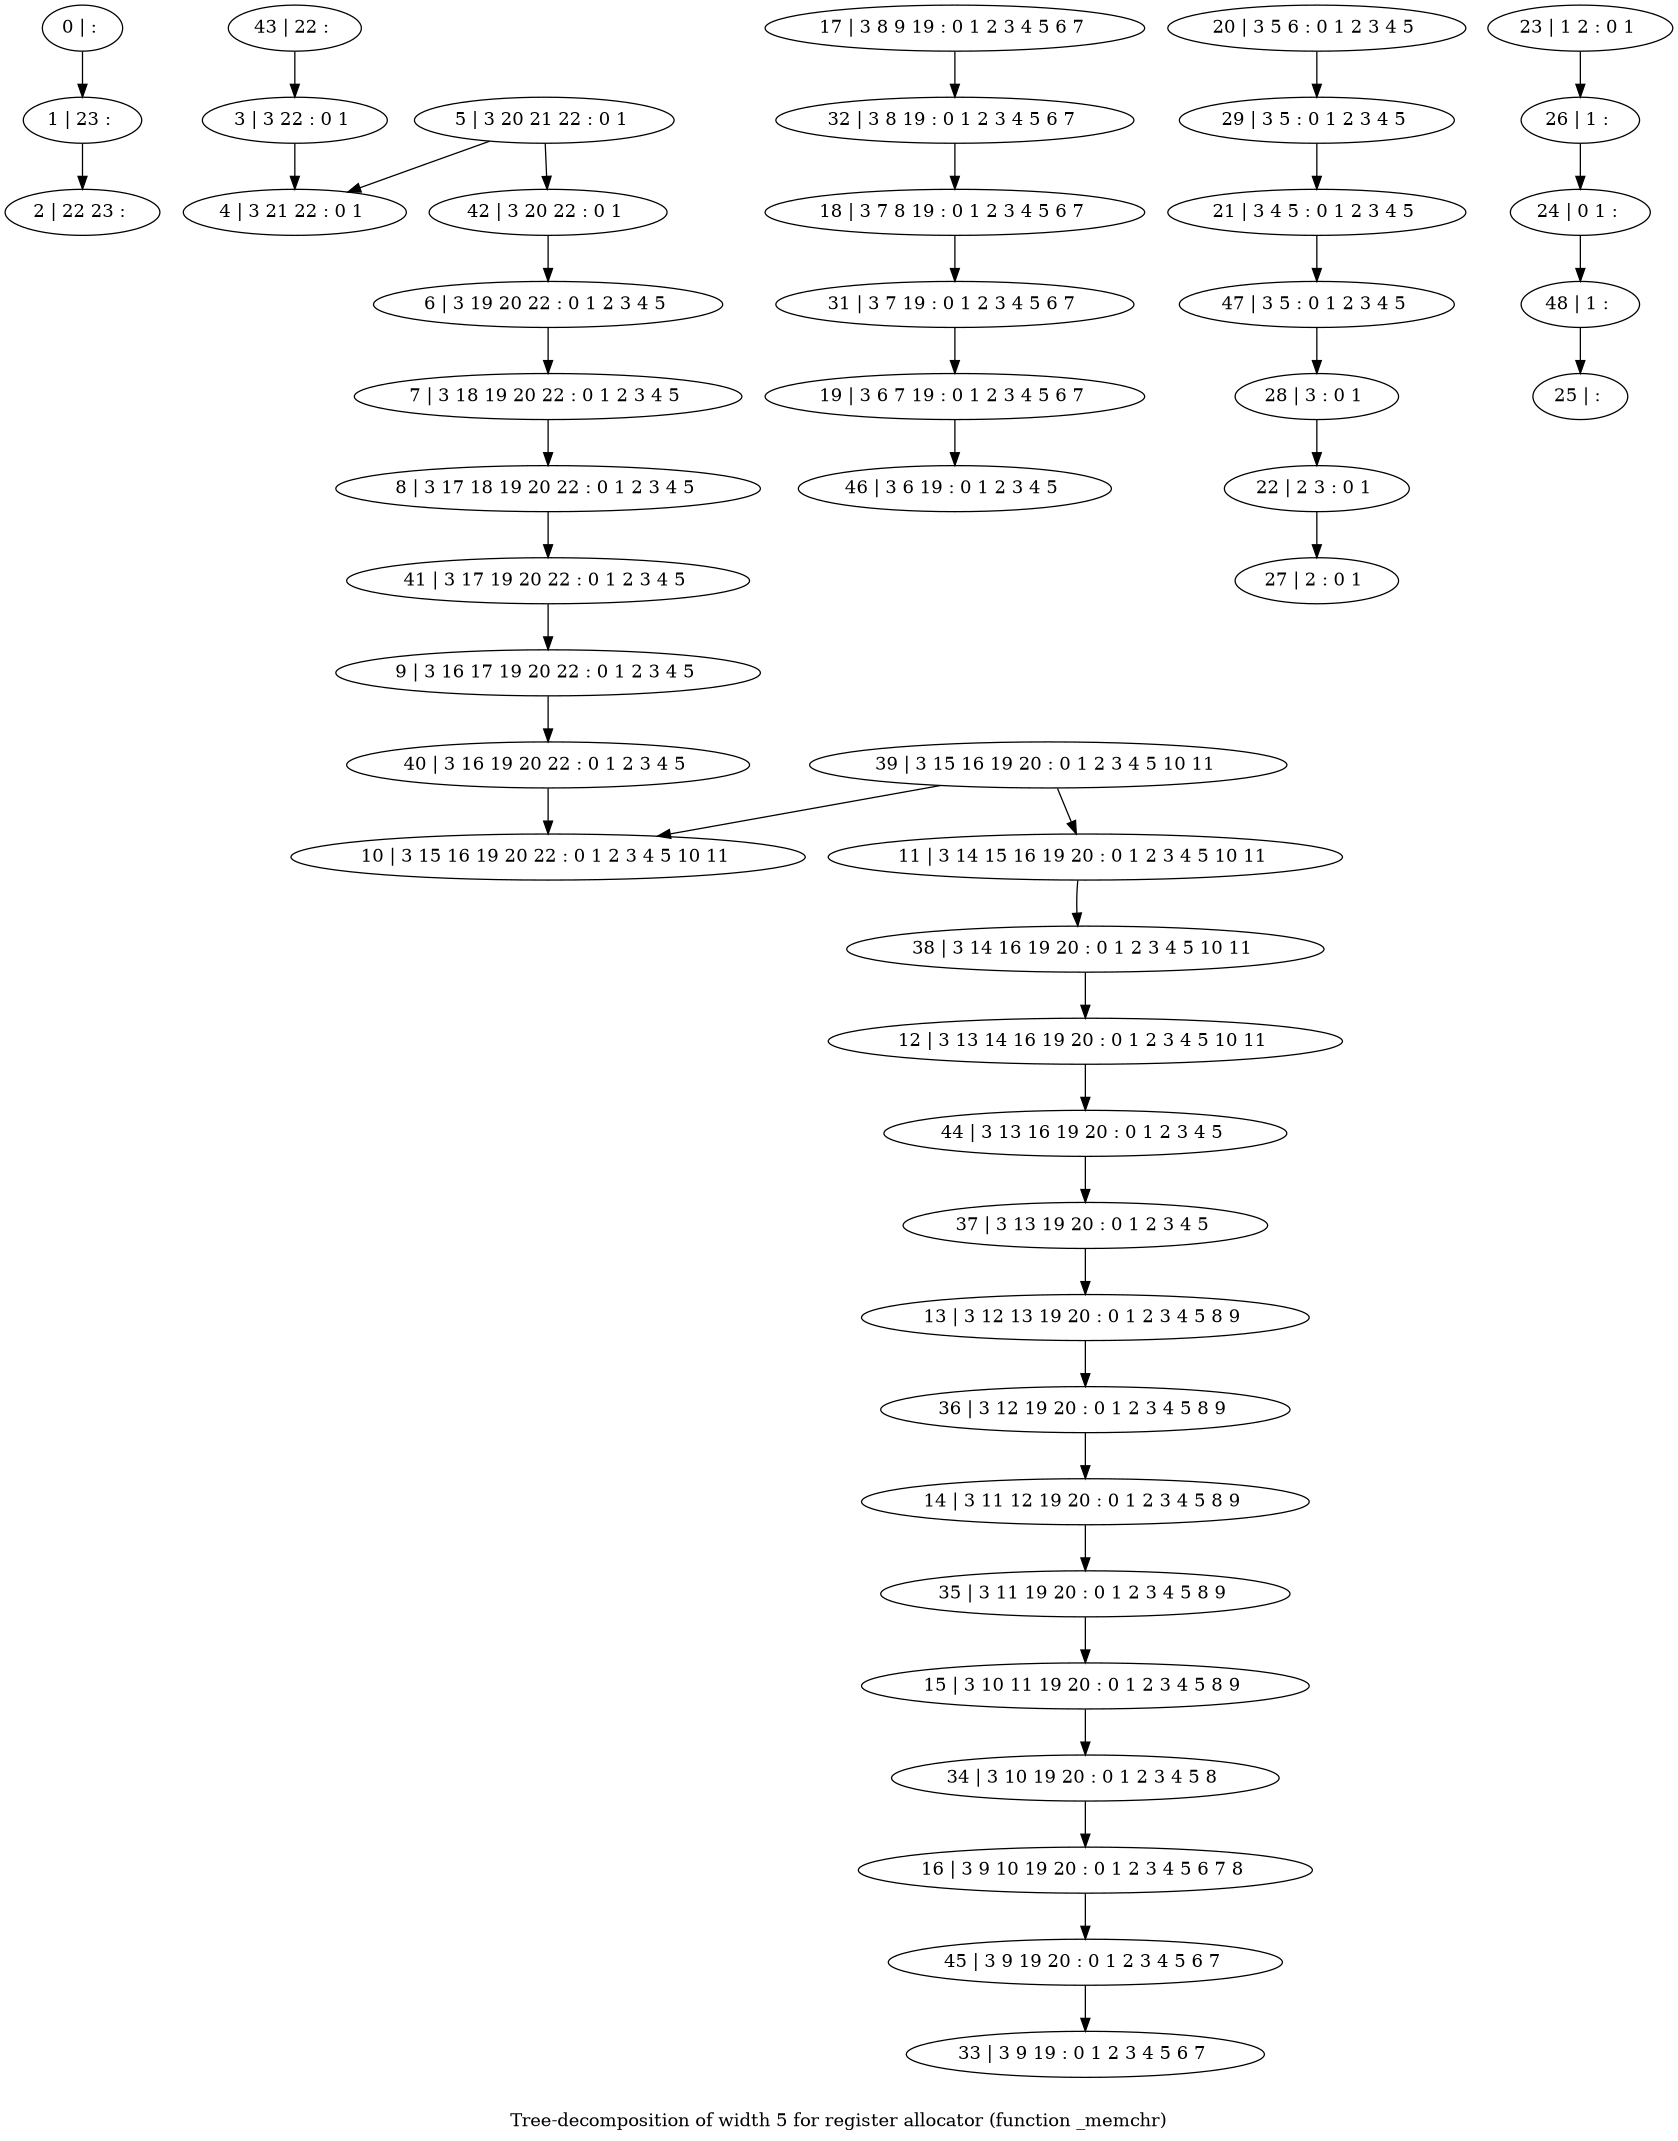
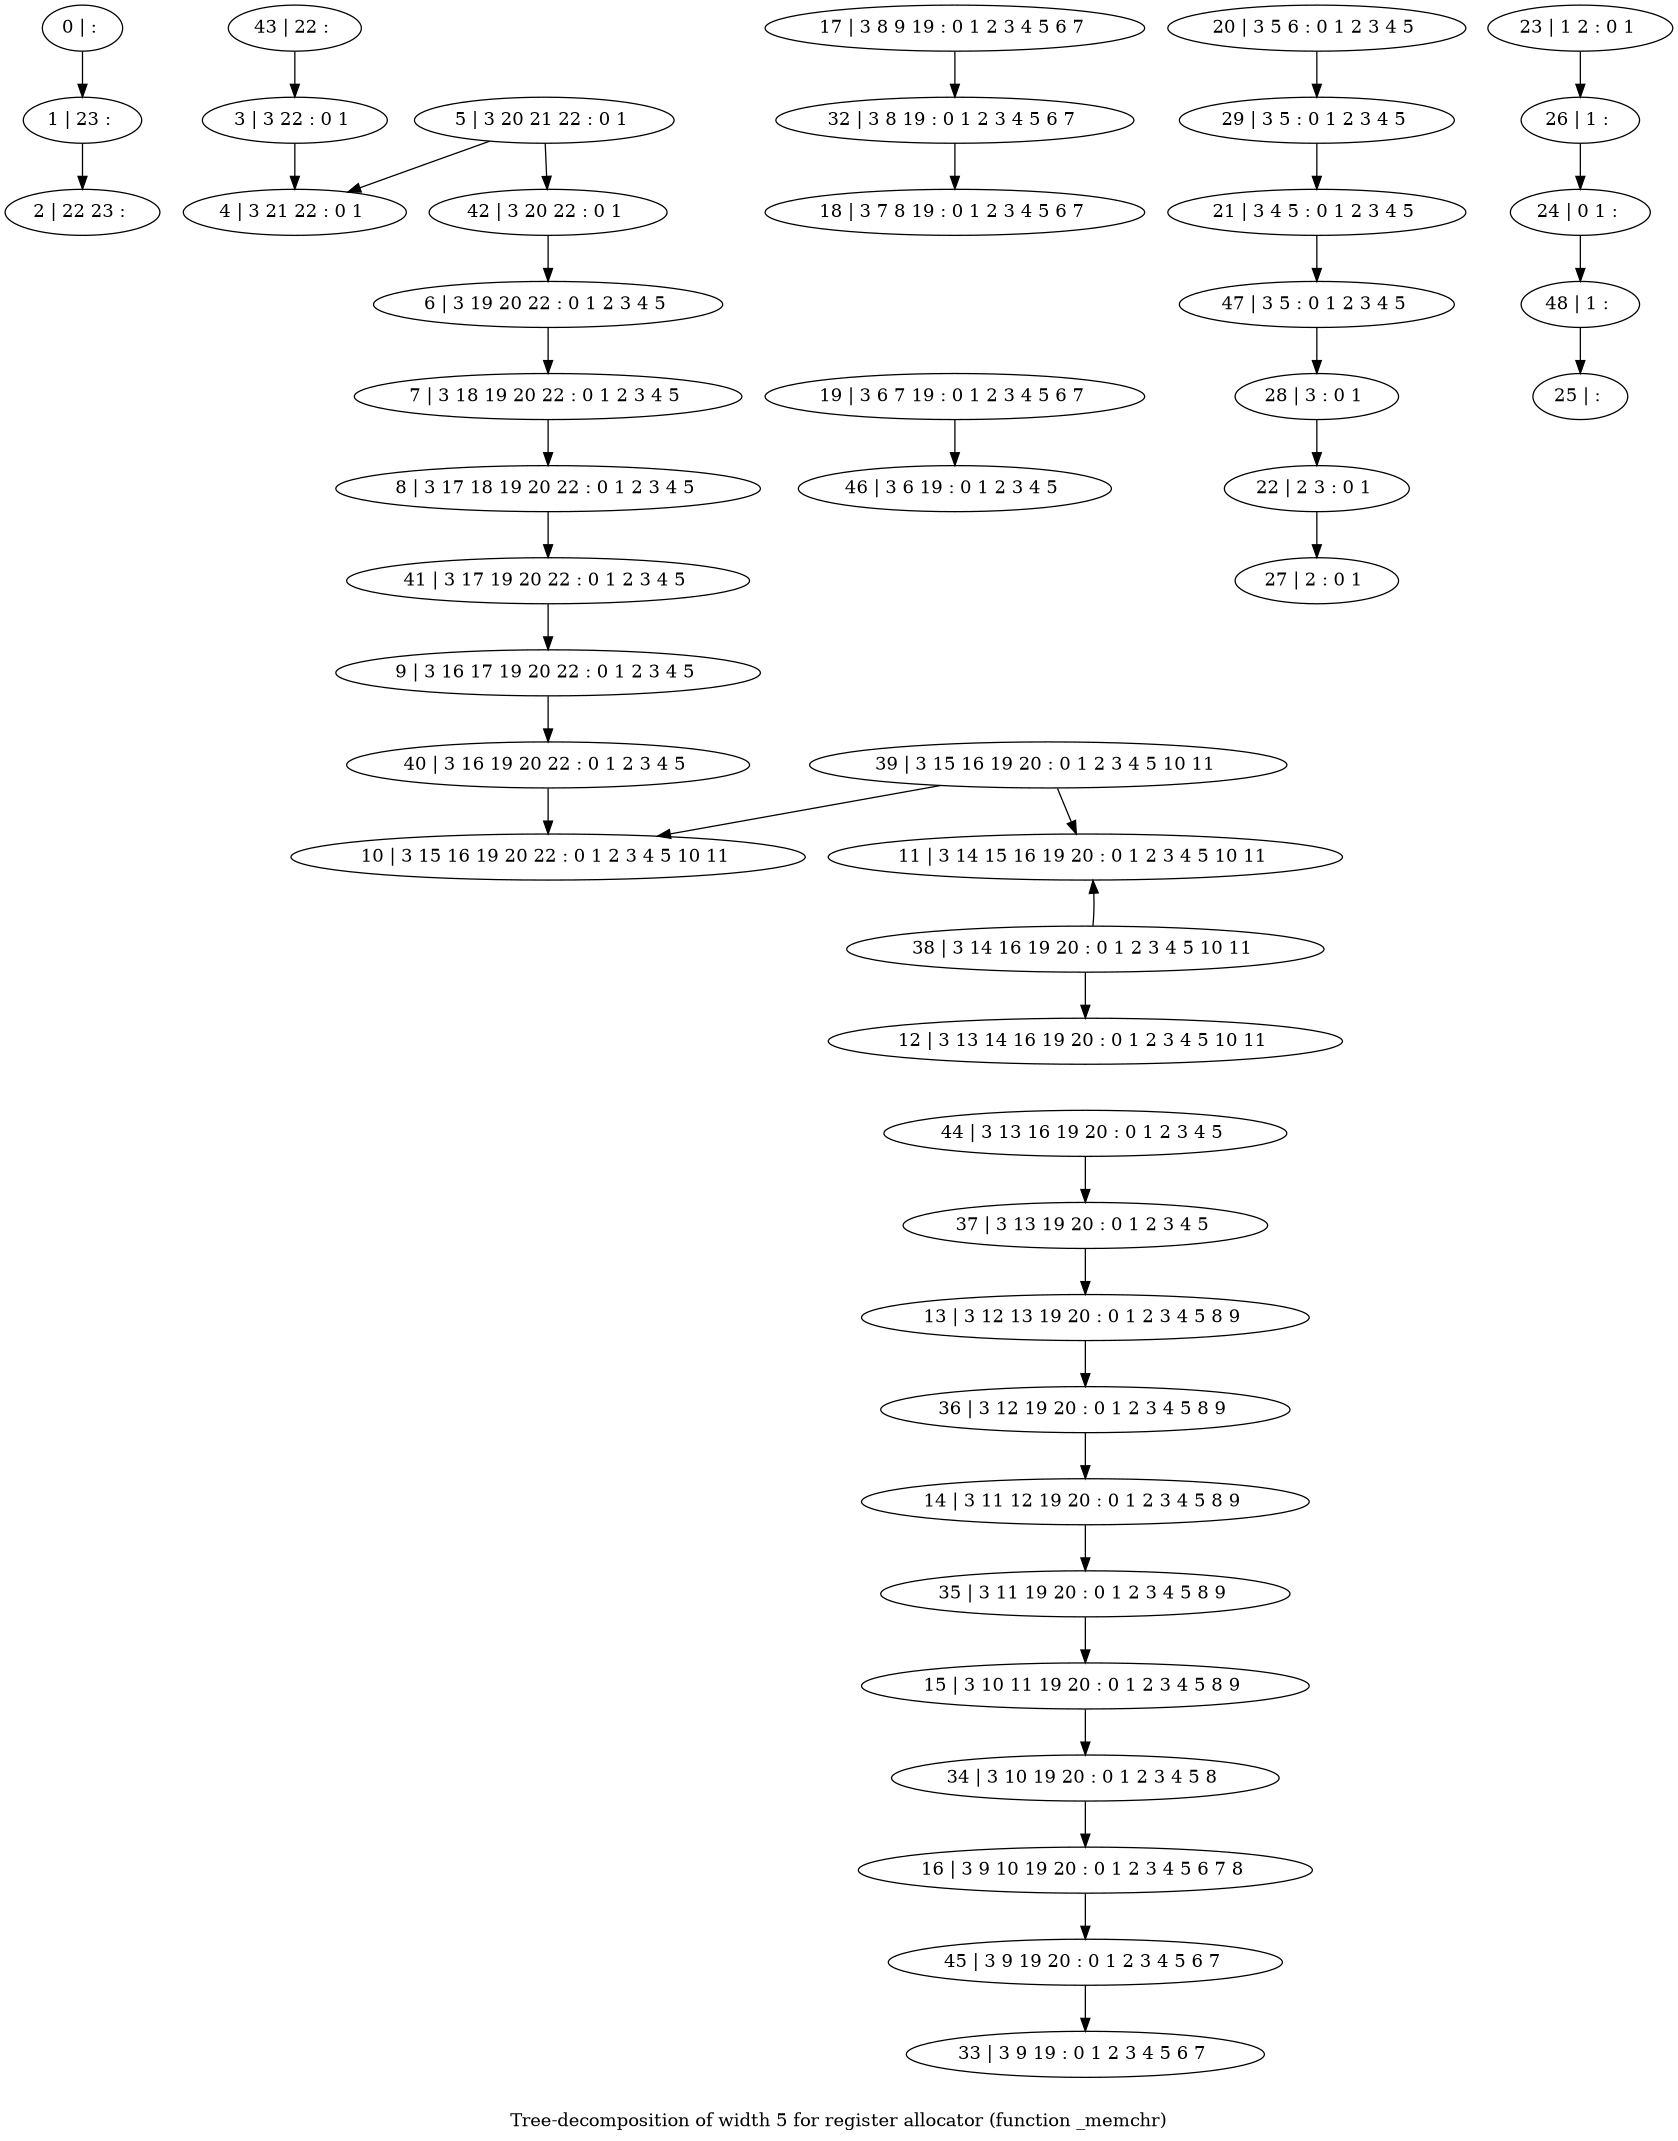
node "31 | 3 7 19 : 0 1 2 3 4 5 6 7": removed
edge "11 | 3 14 15 16 19 20 : 0 1 2 3 4 5 10 11" -> "38 | 3 14 16 19 20 : 0 1 2 3 4 5 10 11": reversed
edge "12 | 3 13 14 16 19 20 : 0 1 2 3 4 5 10 11" -> "44 | 3 13 16 19 20 : 0 1 2 3 4 5": removed
